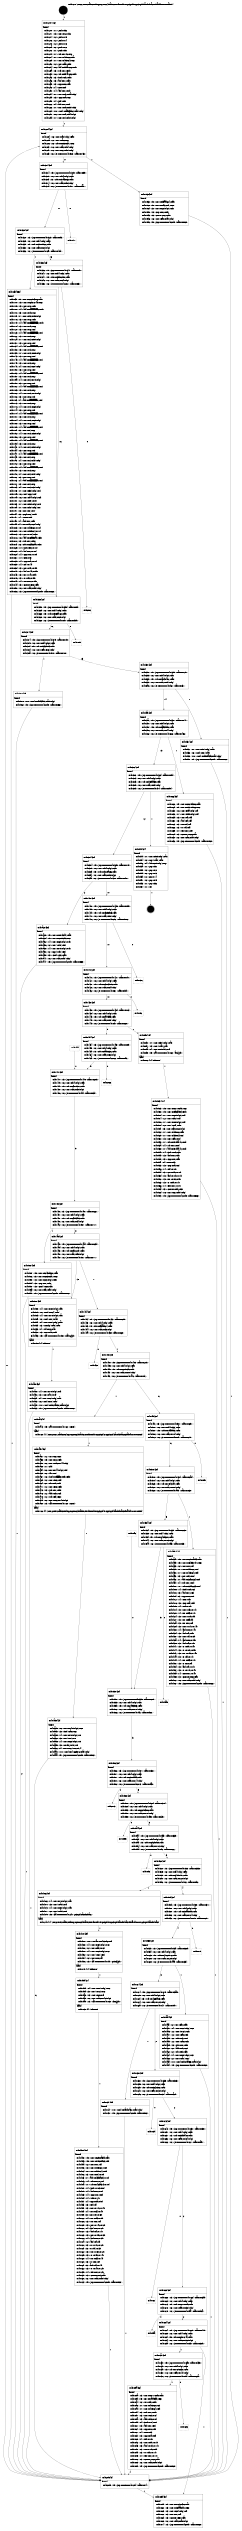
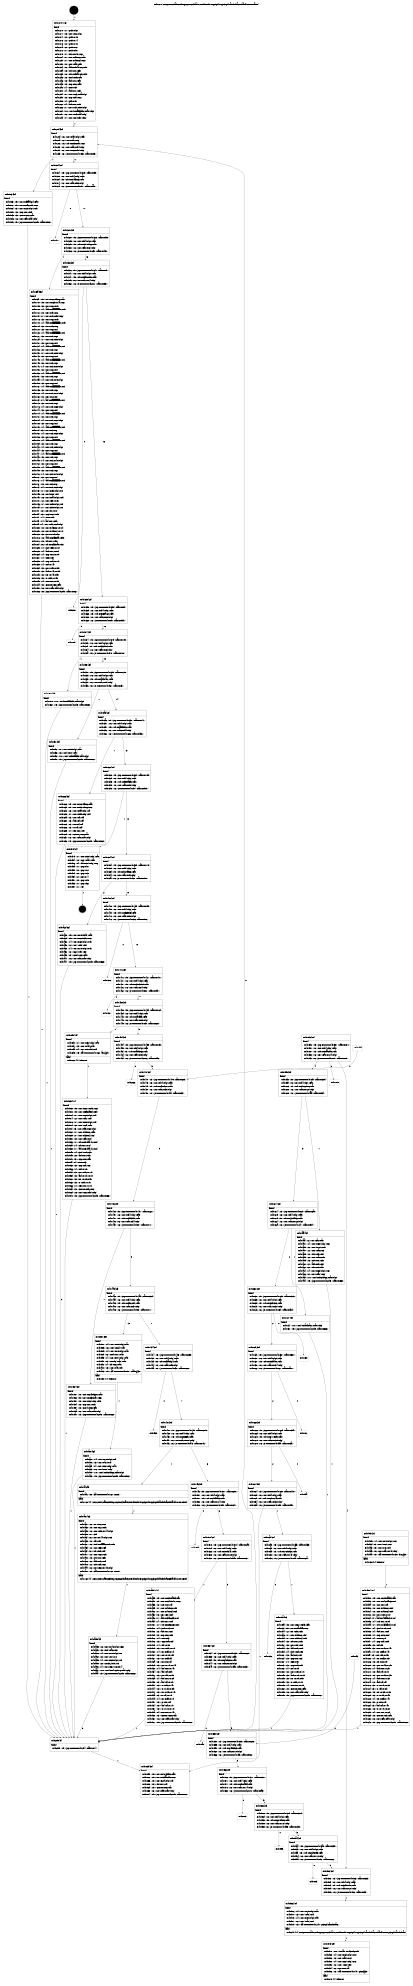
edge "0x4015c0 [28]" -> "0x4015dc [28]": reversed
edge "0x401b7e [29]" -> "0x401b9b [21]": removed, label "1"
